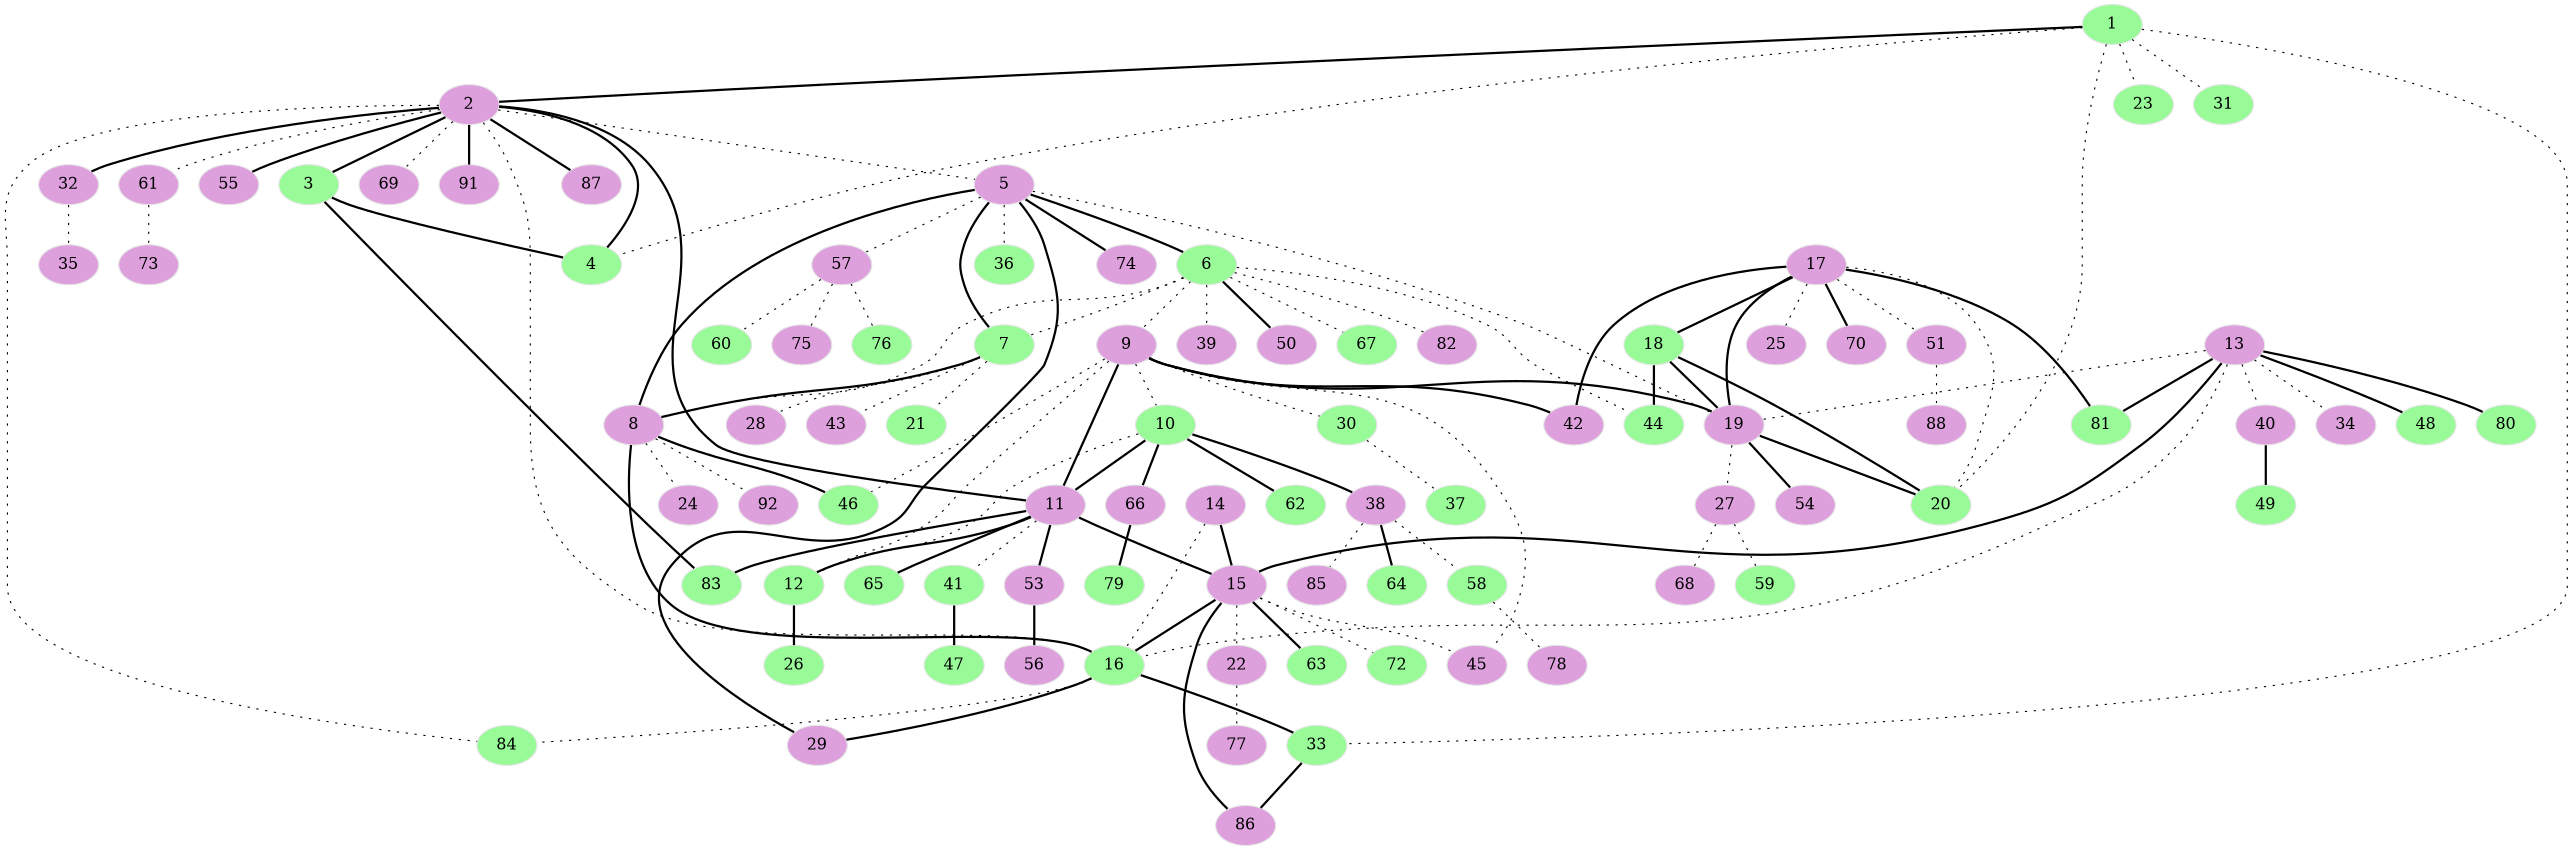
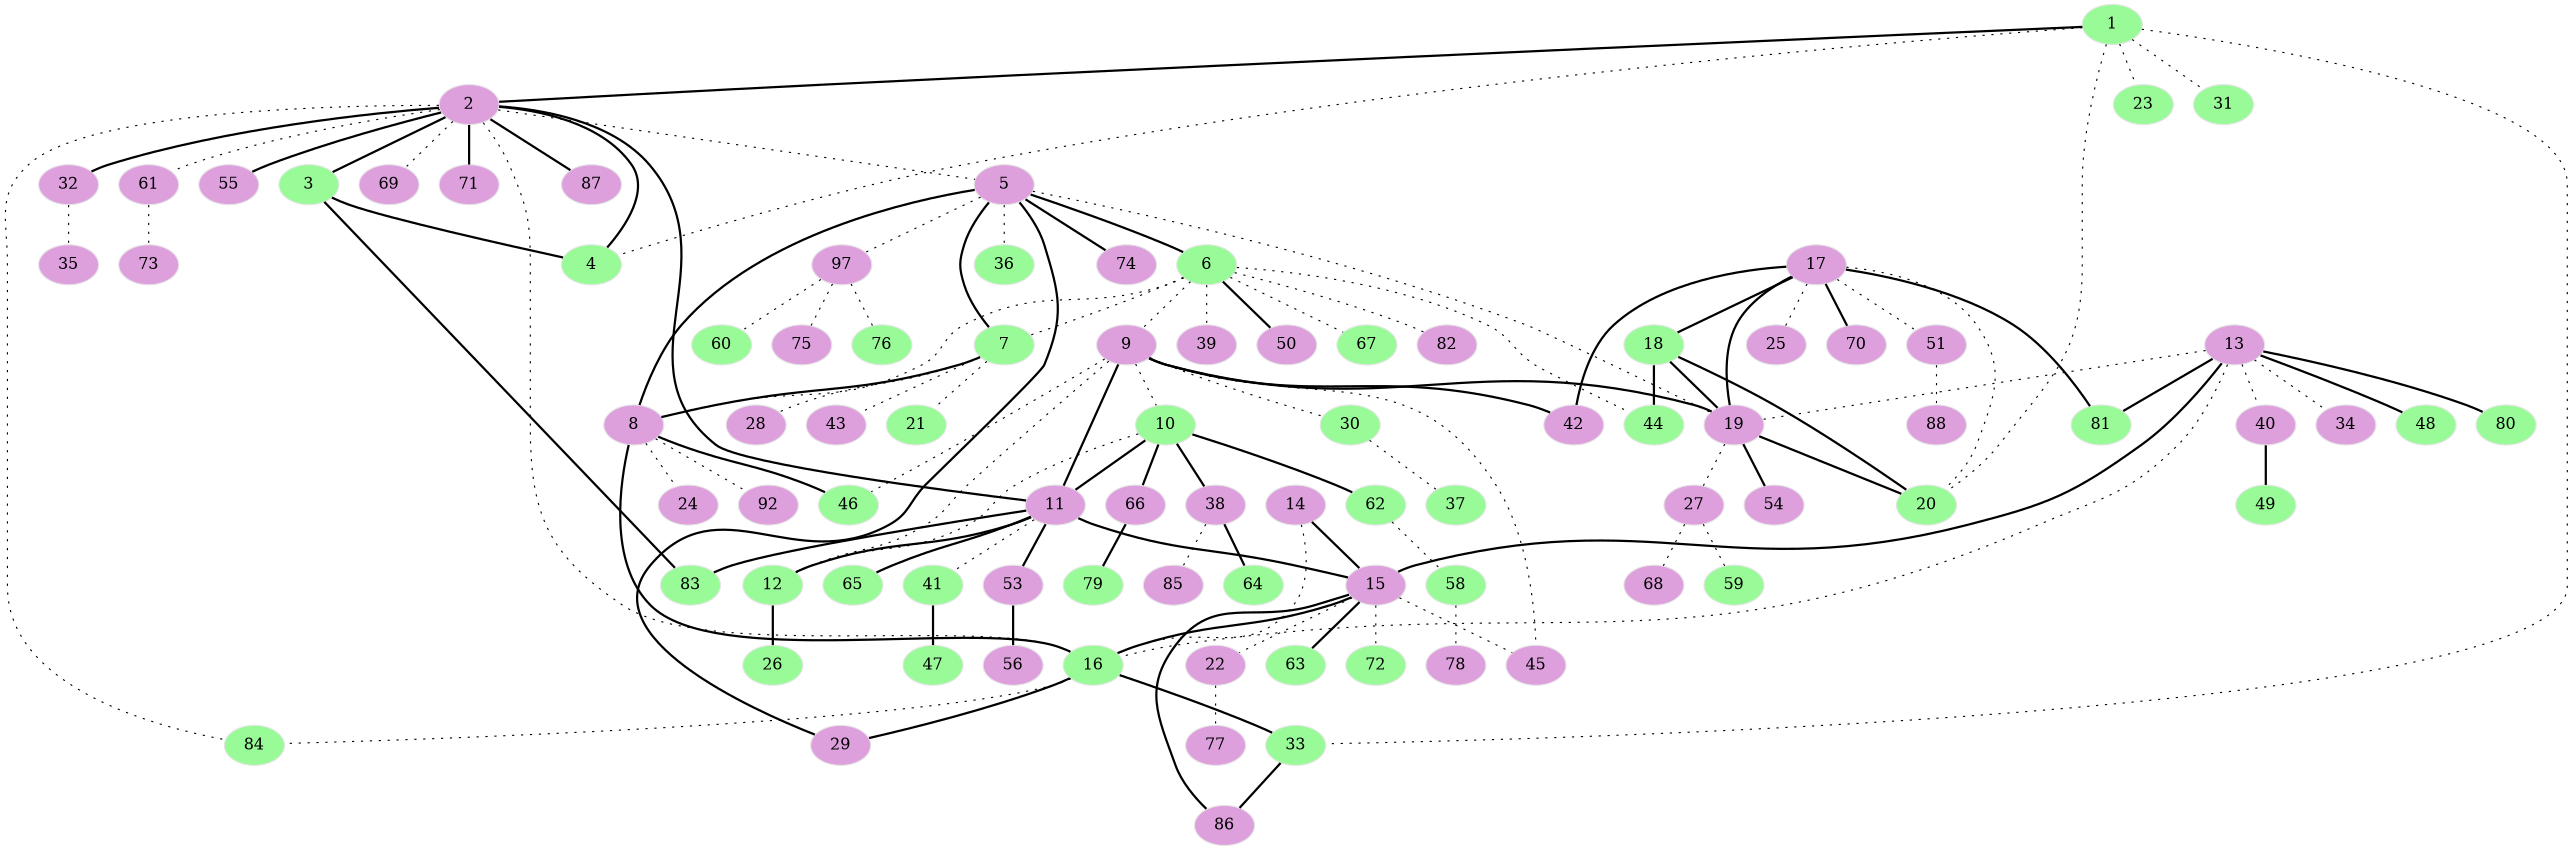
node "91": label "91" -> "71"
node "57": label "57" -> "97"
edge "38" -- "58": now "62" -- "58"
